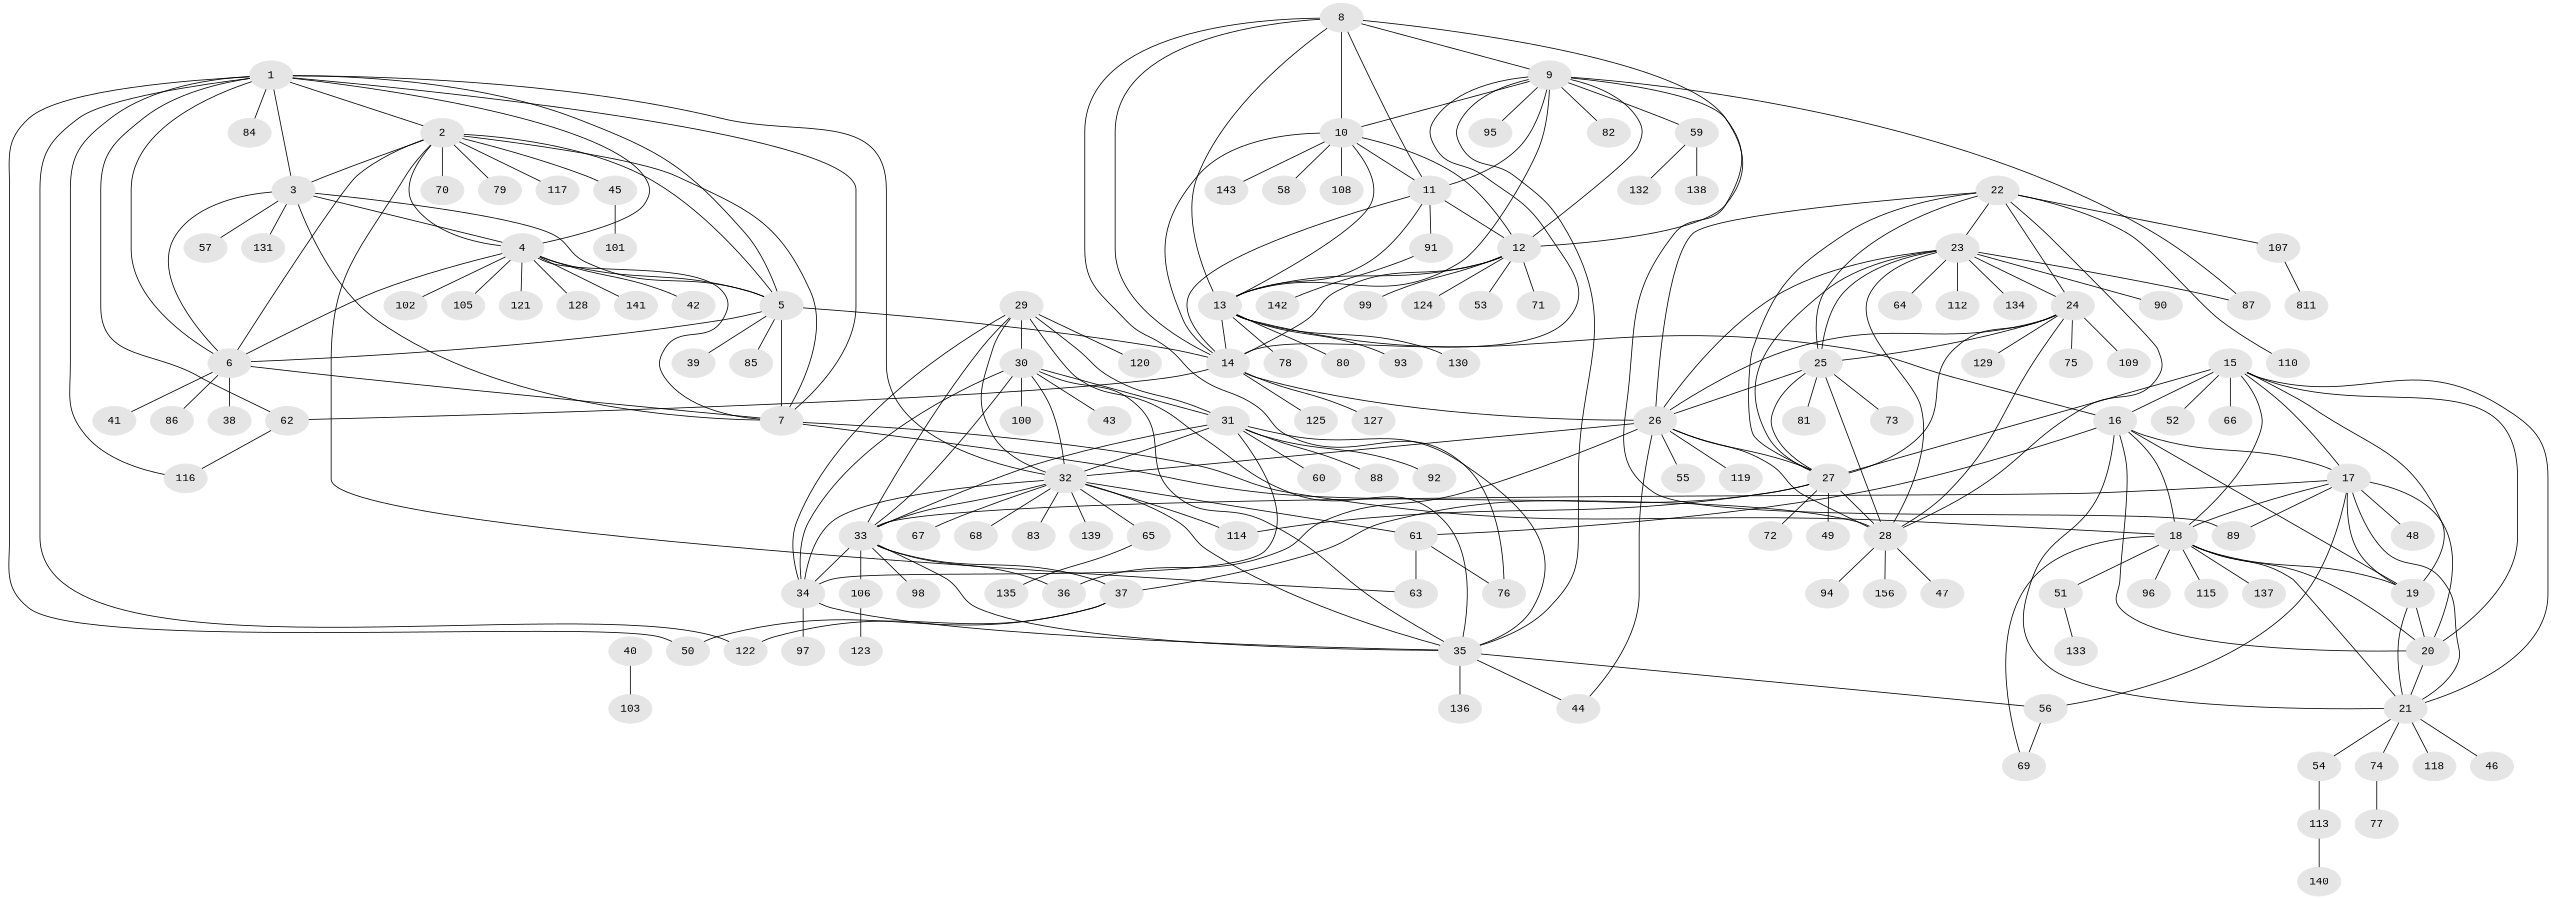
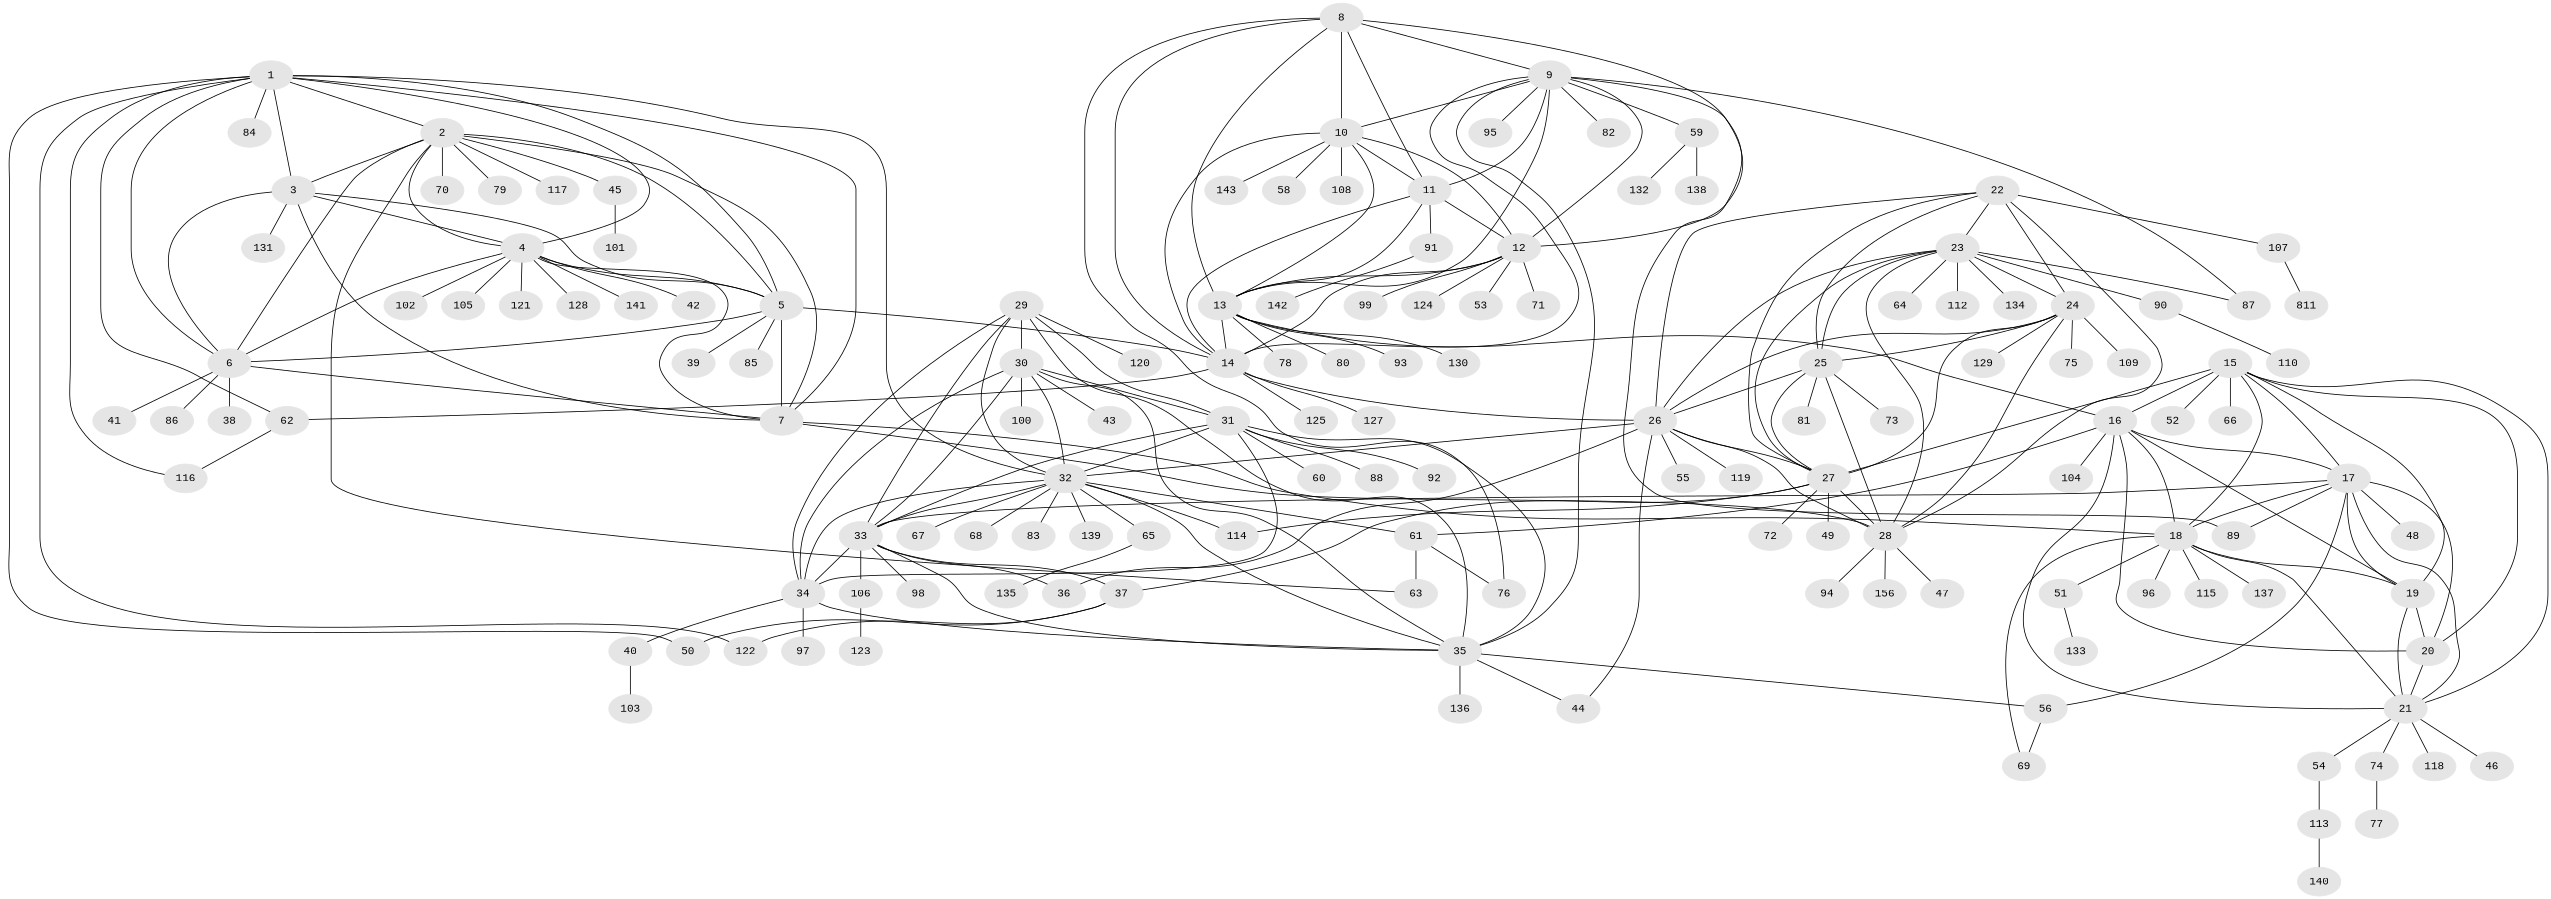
node "57": removed
edge "22" -- "110": now "90" -- "110"
node "104": added
edge "18" -- "20": removed
edge "34" -- "40": added
